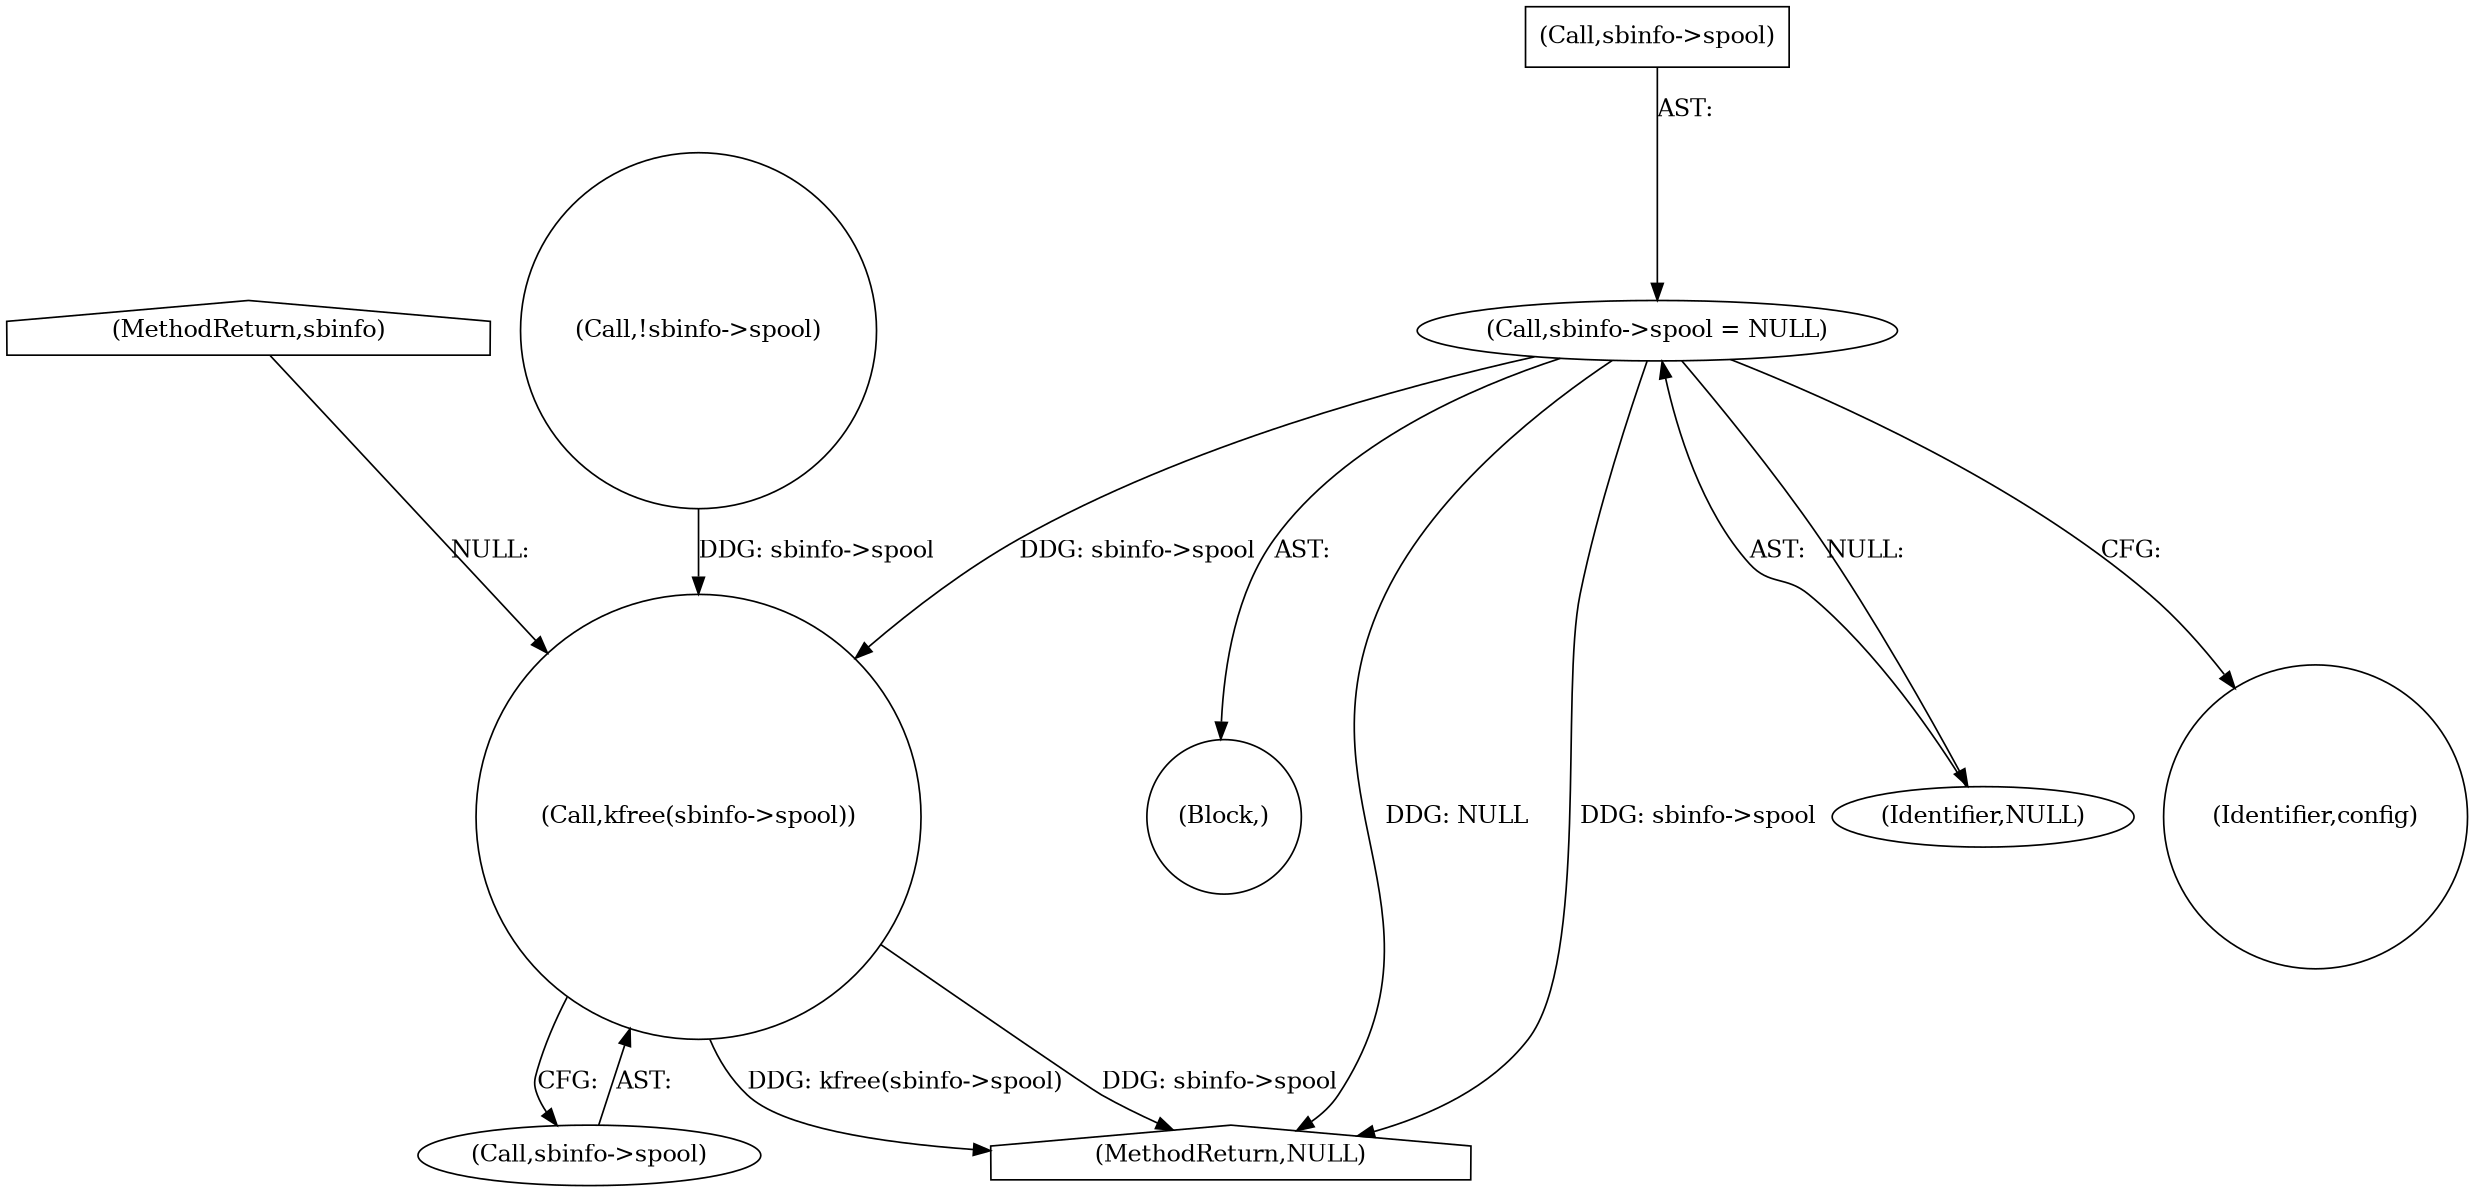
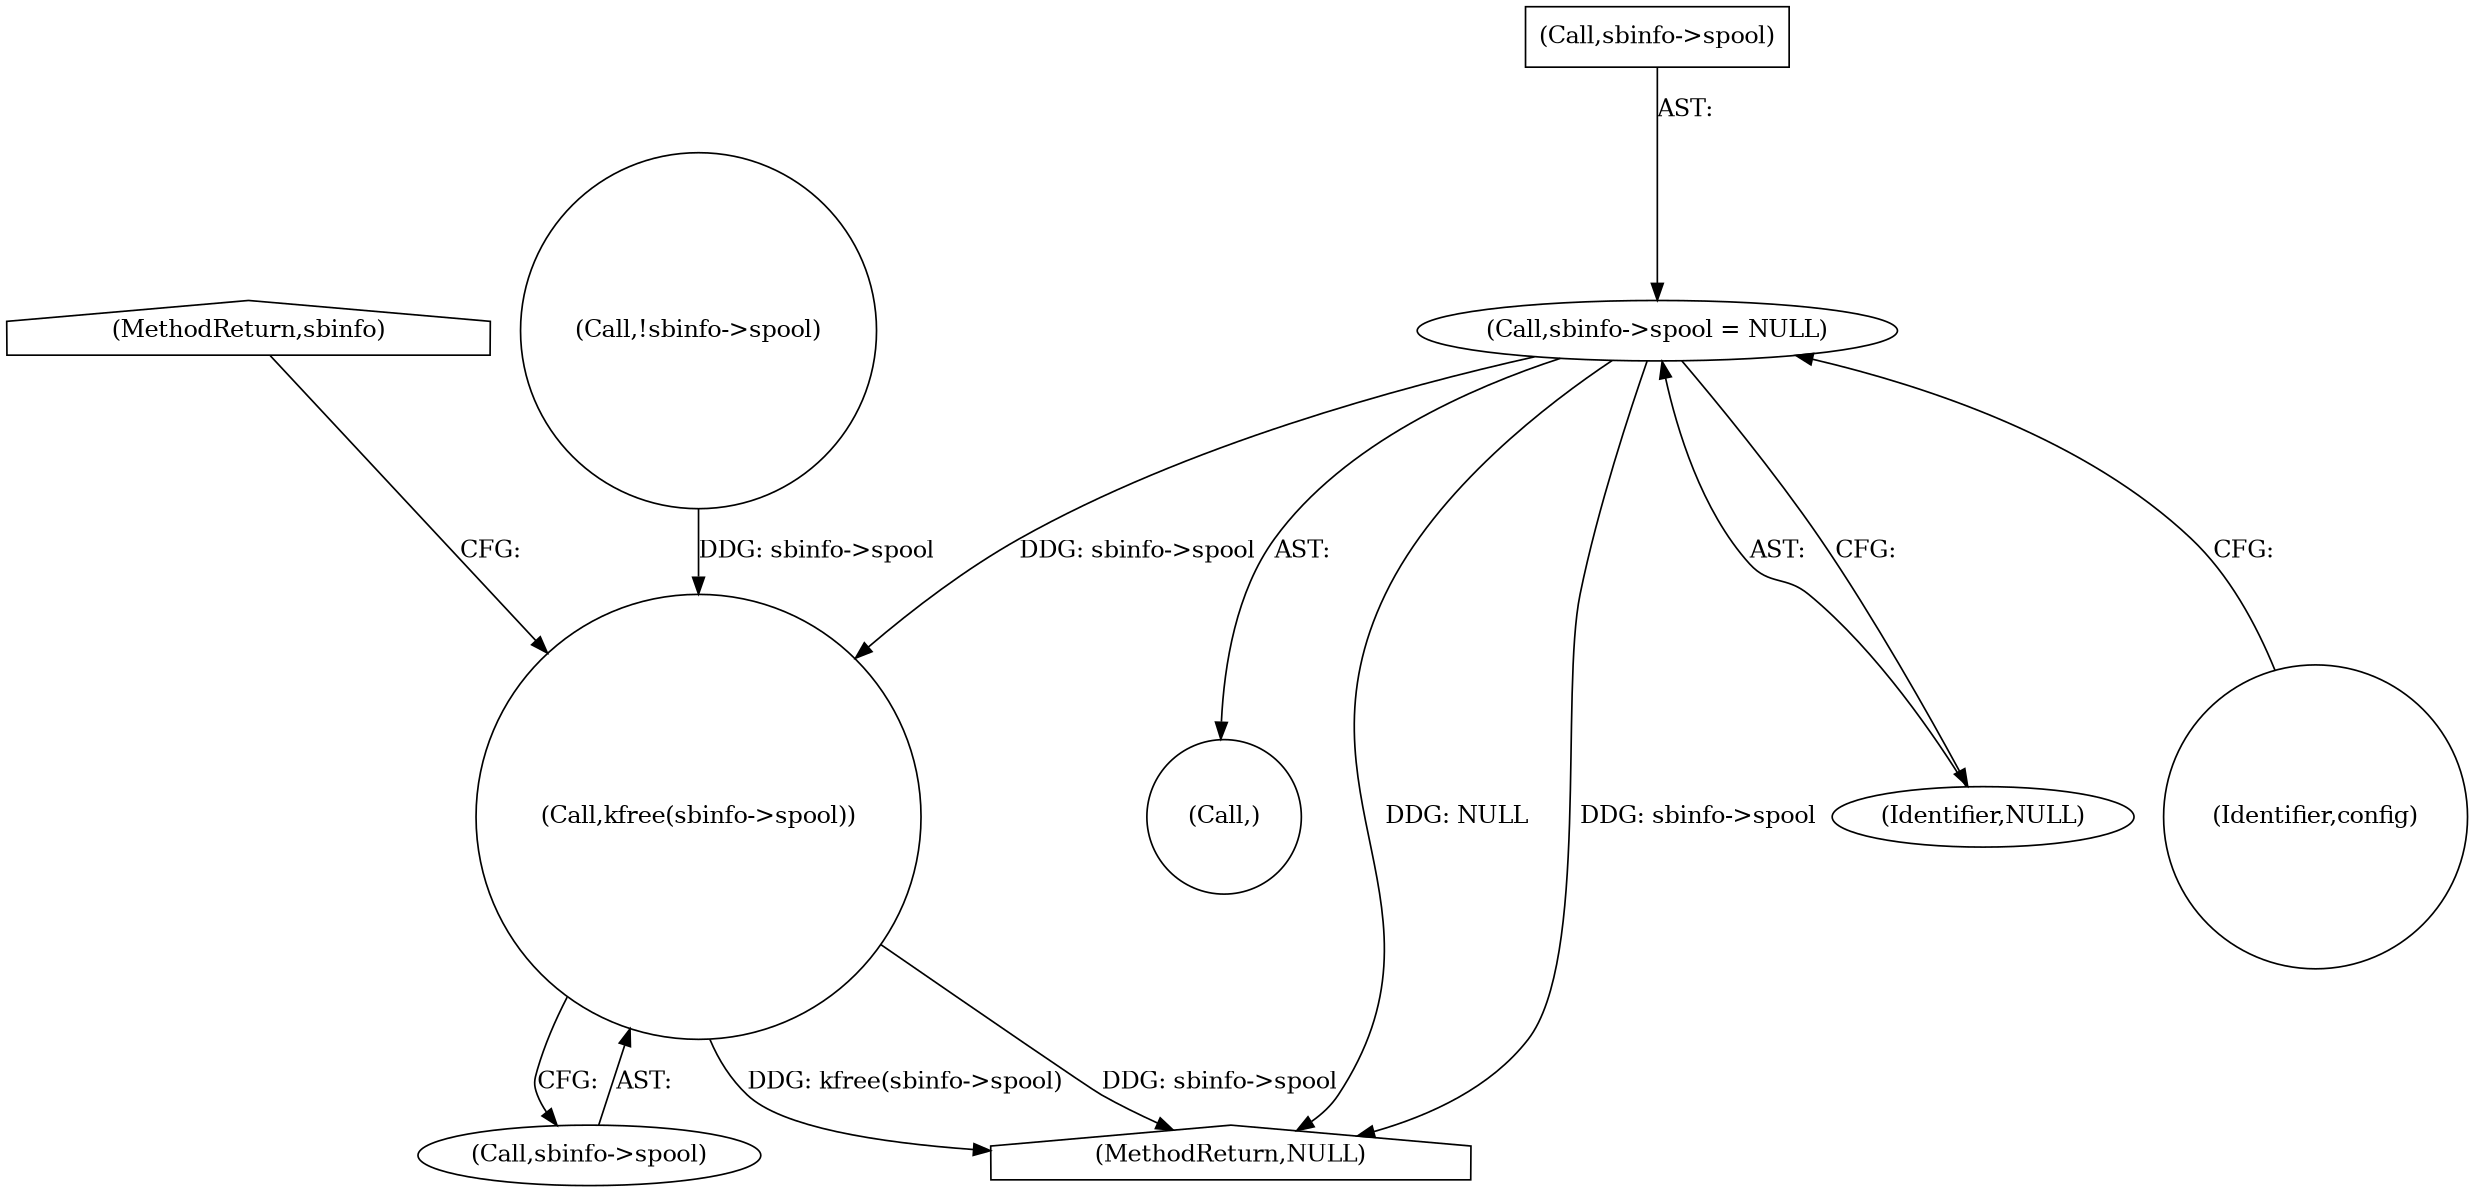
edge "(Call,sbinfo->spool = NULL)" -> "(Identifier,config)": reversed
edge "(MethodReturn,sbinfo)" -> "(Call,kfree(sbinfo->spool))": label "NULL: " -> "CFG: "
edge "(Call,sbinfo->spool = NULL)" -> "(Identifier,NULL)": label "NULL: " -> "CFG: "
node "(Block,)": label "(Block,)" -> "(Call,)"
